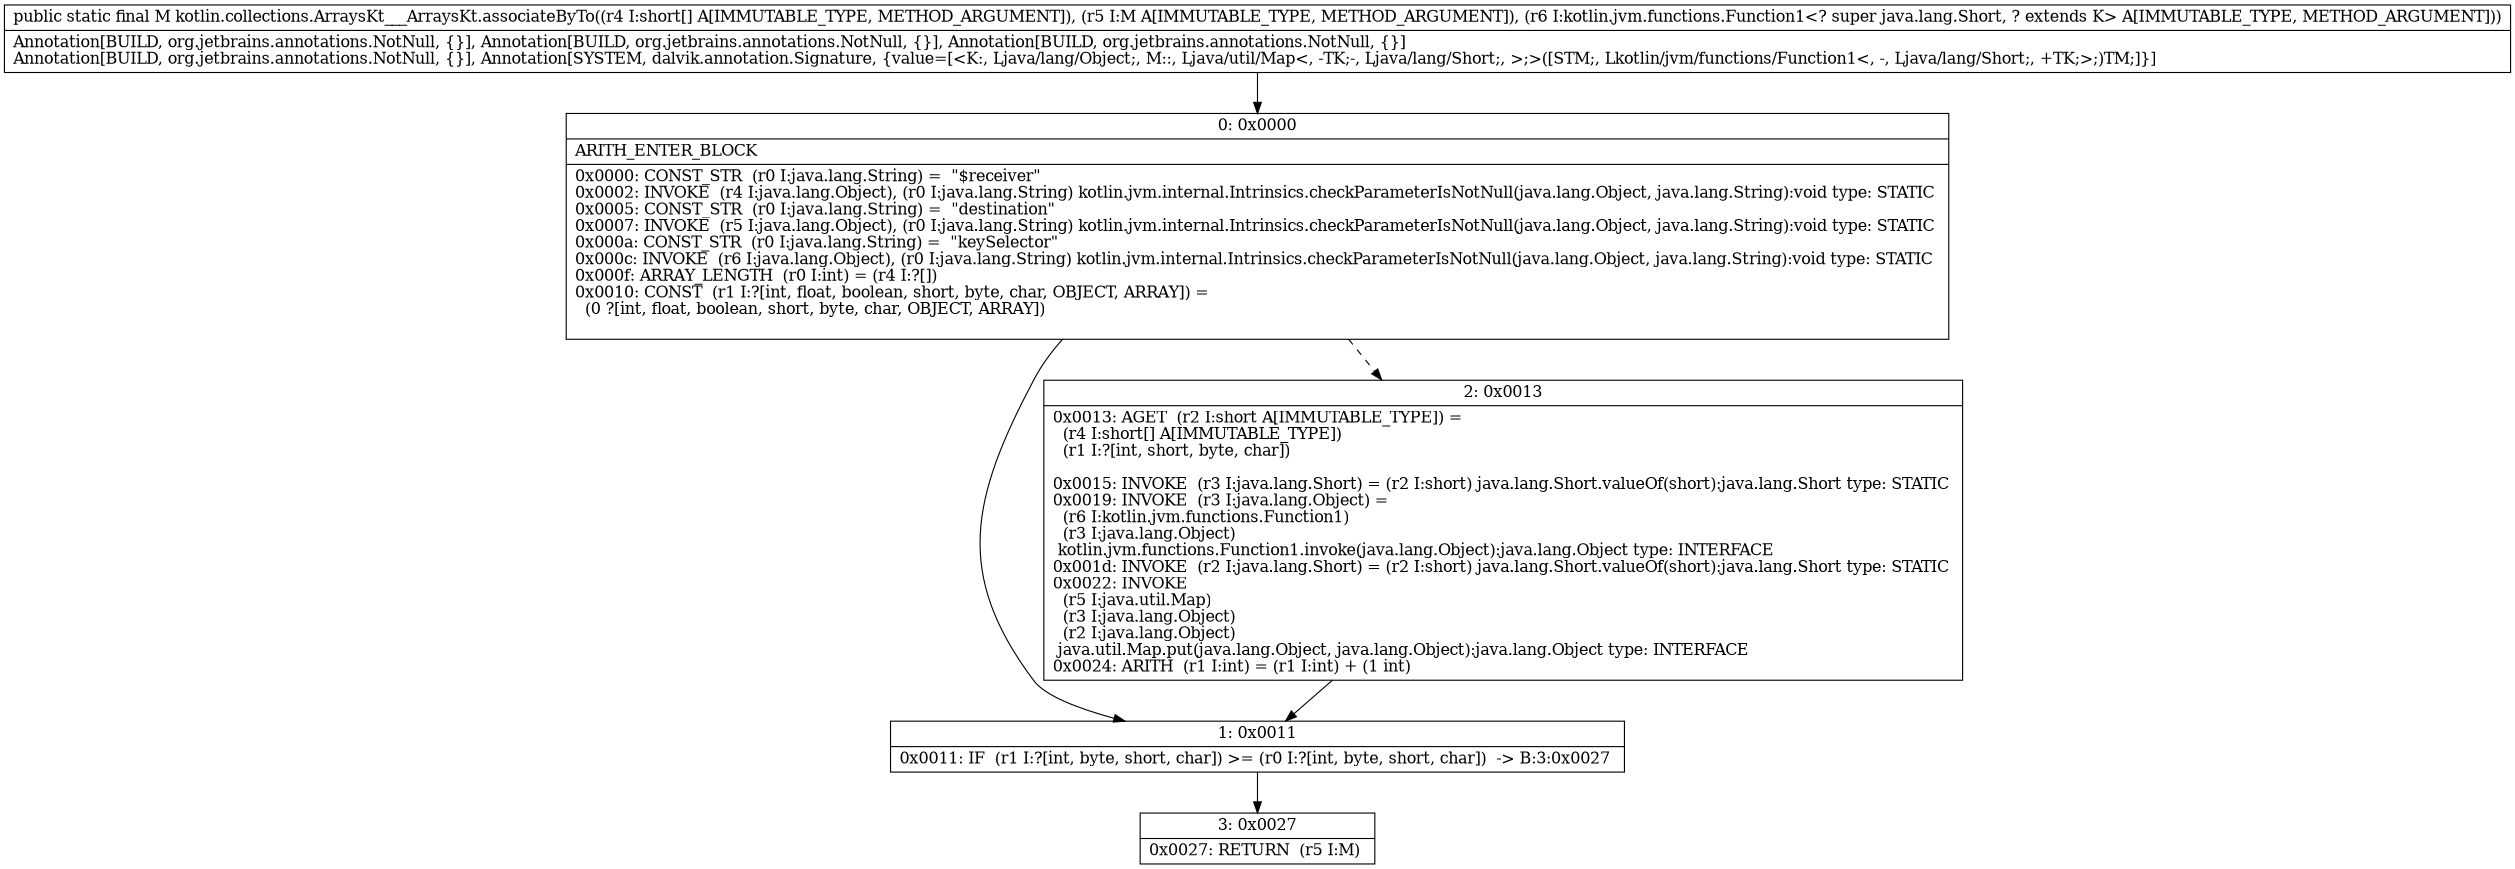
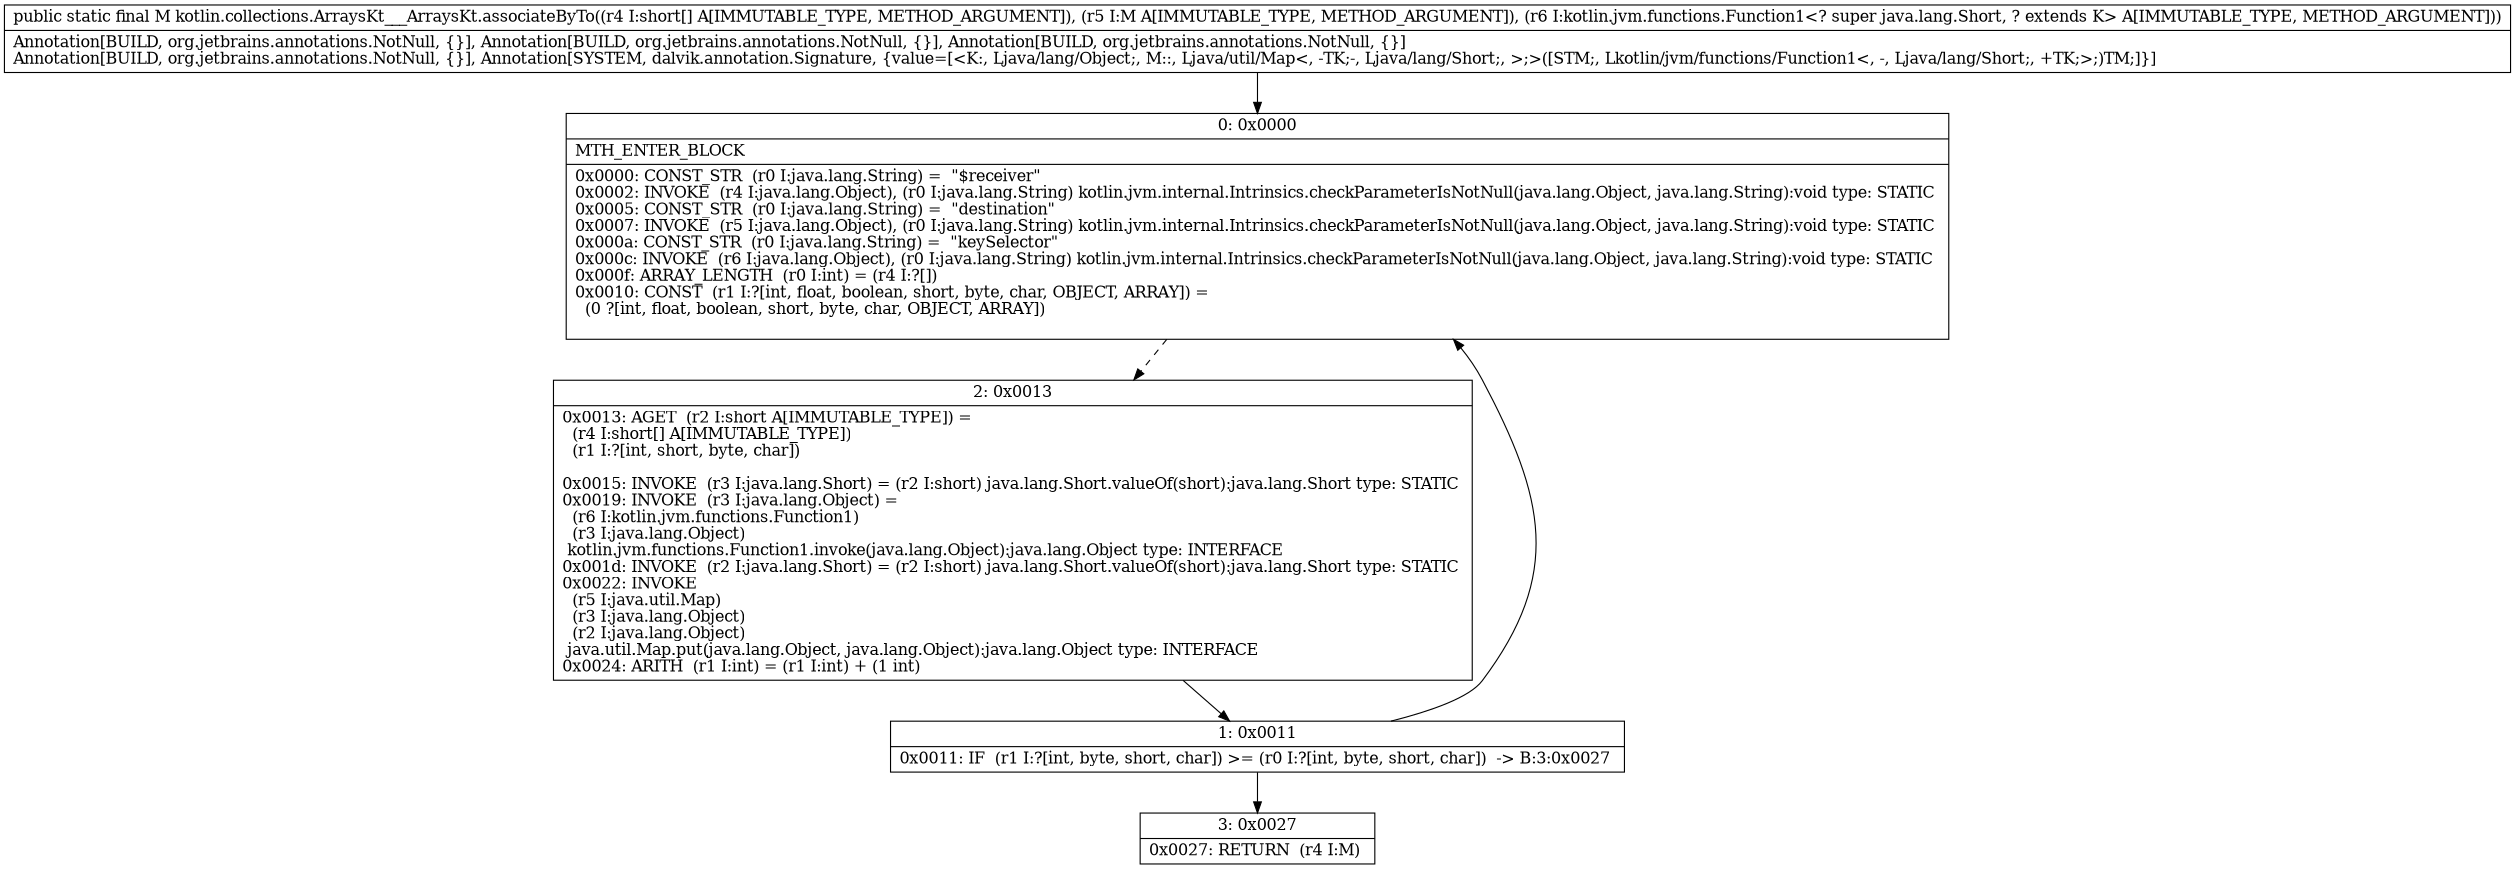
node "0: 0x0000": text "ARITH_ENTER_BLOCK" -> "MTH_ENTER_BLOCK"
edge "0: 0x0000" -> "1: 0x0011": reversed
node "3: 0x0027": text "0x0027: RETURN  (r5 I:M)" -> "0x0027: RETURN  (r4 I:M)"
